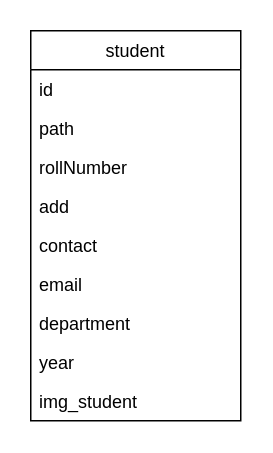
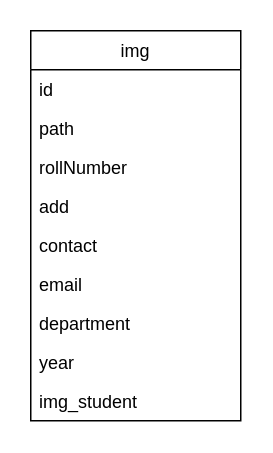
node "student": label "student" -> "img"
